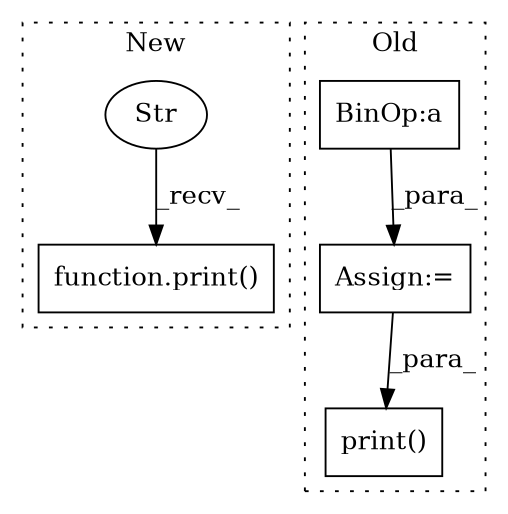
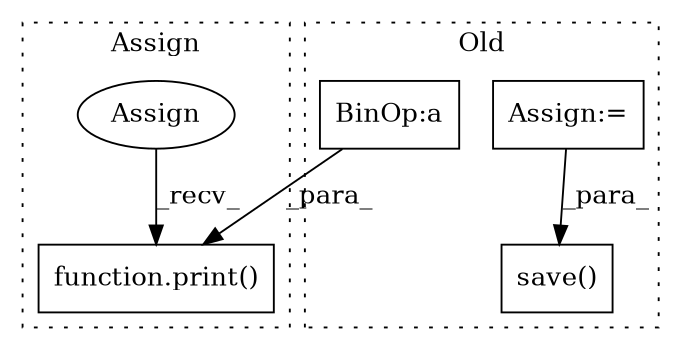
cluster "New": label "New" -> "Assign"
node "Str": label "Str" -> "Assign"
edge "BinOp:a" -> "Assign:=": now "BinOp:a" -> "function.print()"
node "print()": label "print()" -> "save()"
